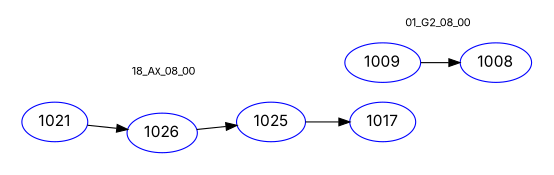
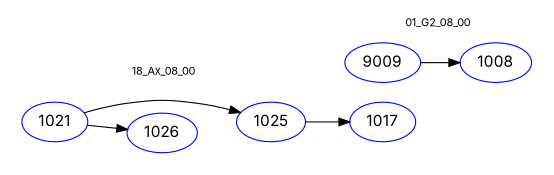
node "1009": label "1009" -> "9009"
edge "1026" -> "1025": now "1021" -> "1025"
